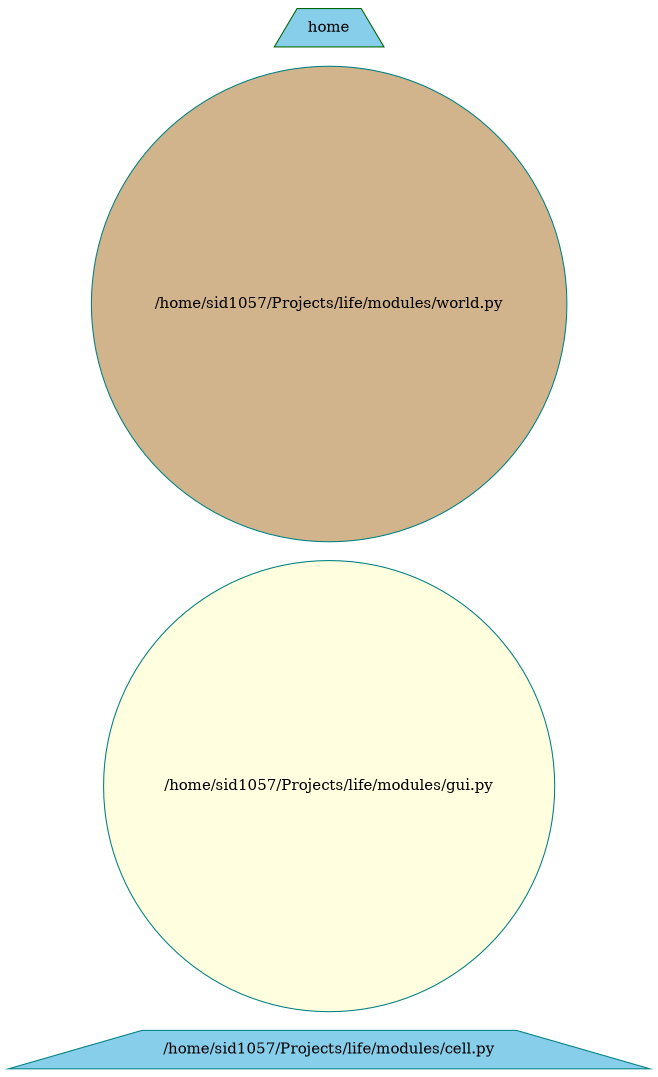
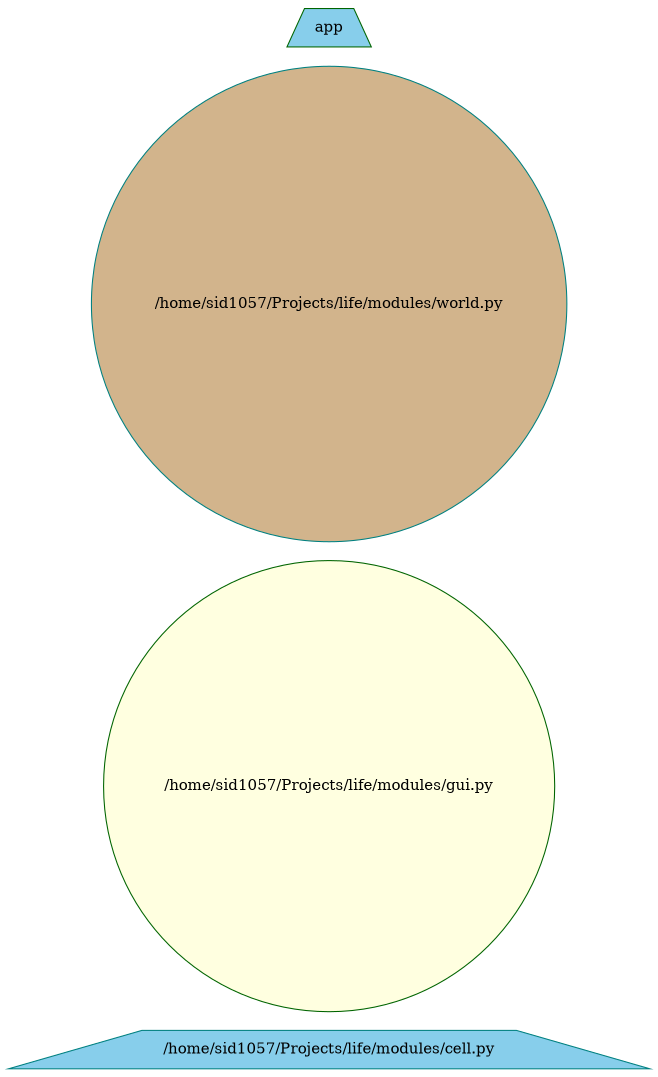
node "home": label "home" -> "app"
node "/home/sid1057/Projects/life/modules/gui.py": color teal -> darkgreen
